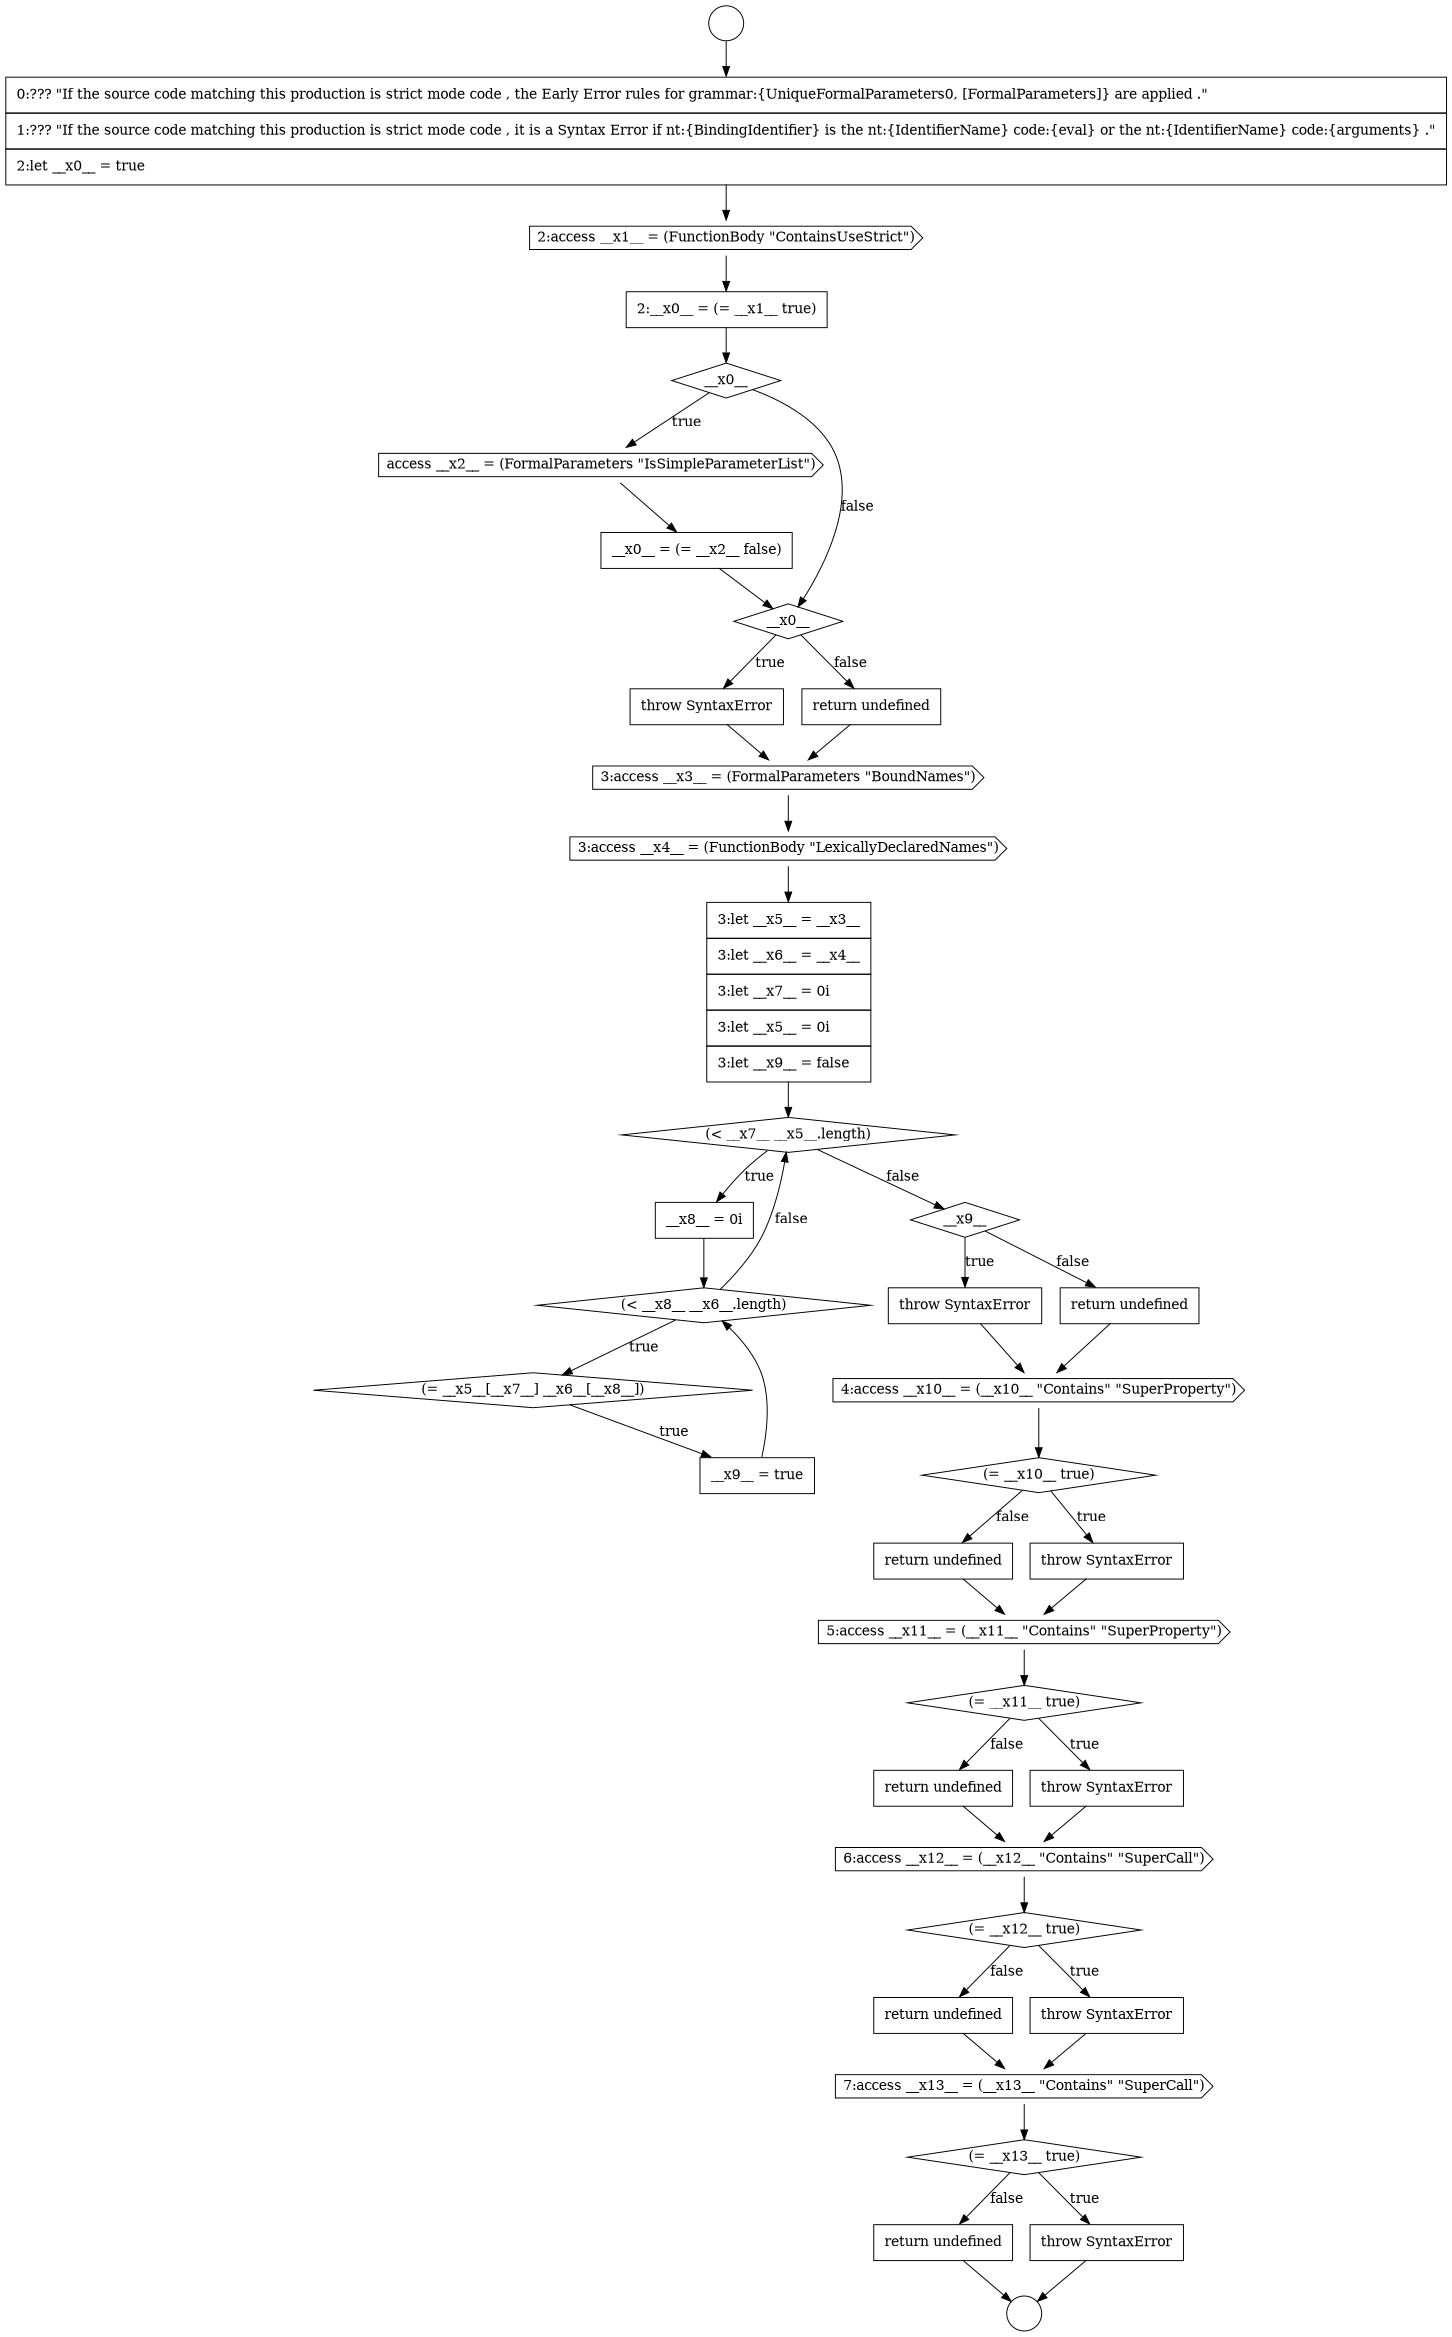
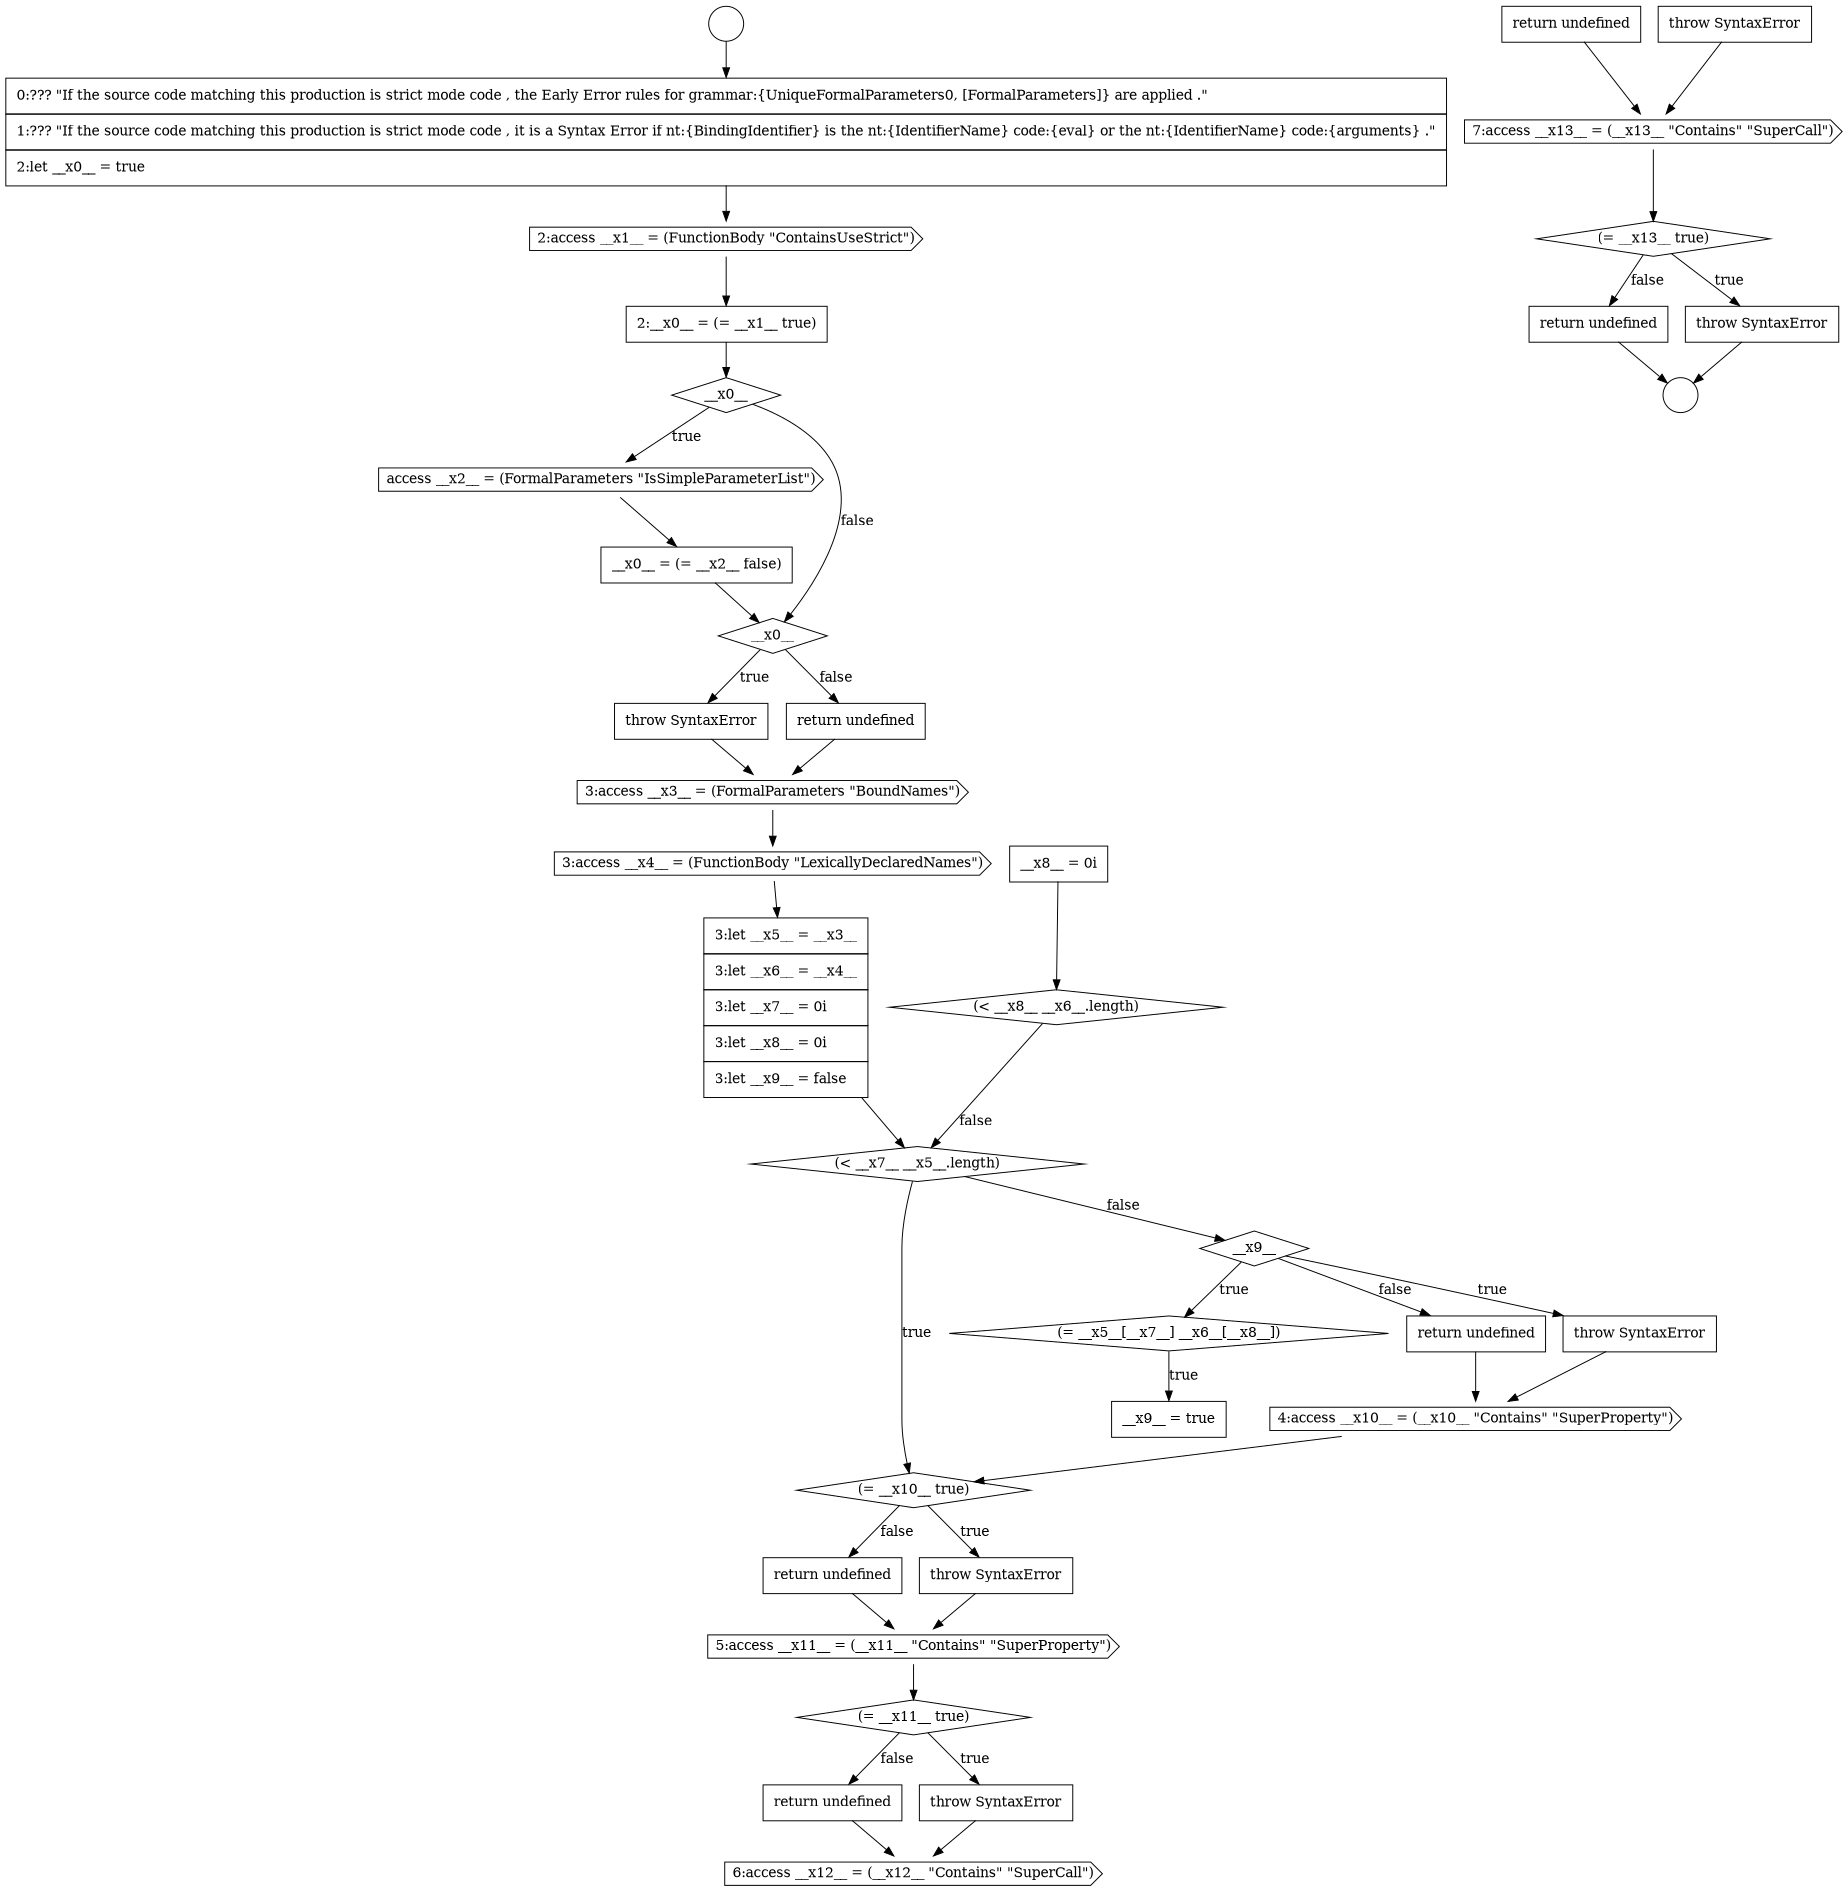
node "3:let __x5__ = __x3__": text "3:let __x5__ = 0i" -> "3:let __x8__ = 0i"
edge "(< __x7__ __x5__.length)" -> "__x8__ = 0i": now "(< __x7__ __x5__.length)" -> "(= __x10__ true)"
edge "(< __x8__ __x6__.length)" -> "(= __x5__[__x7__] __x6__[__x8__])": now "__x9__" -> "(= __x5__[__x7__] __x6__[__x8__])"
edge "__x9__ = true" -> "(< __x8__ __x6__.length)": removed
node "(= __x12__ true)": removed
